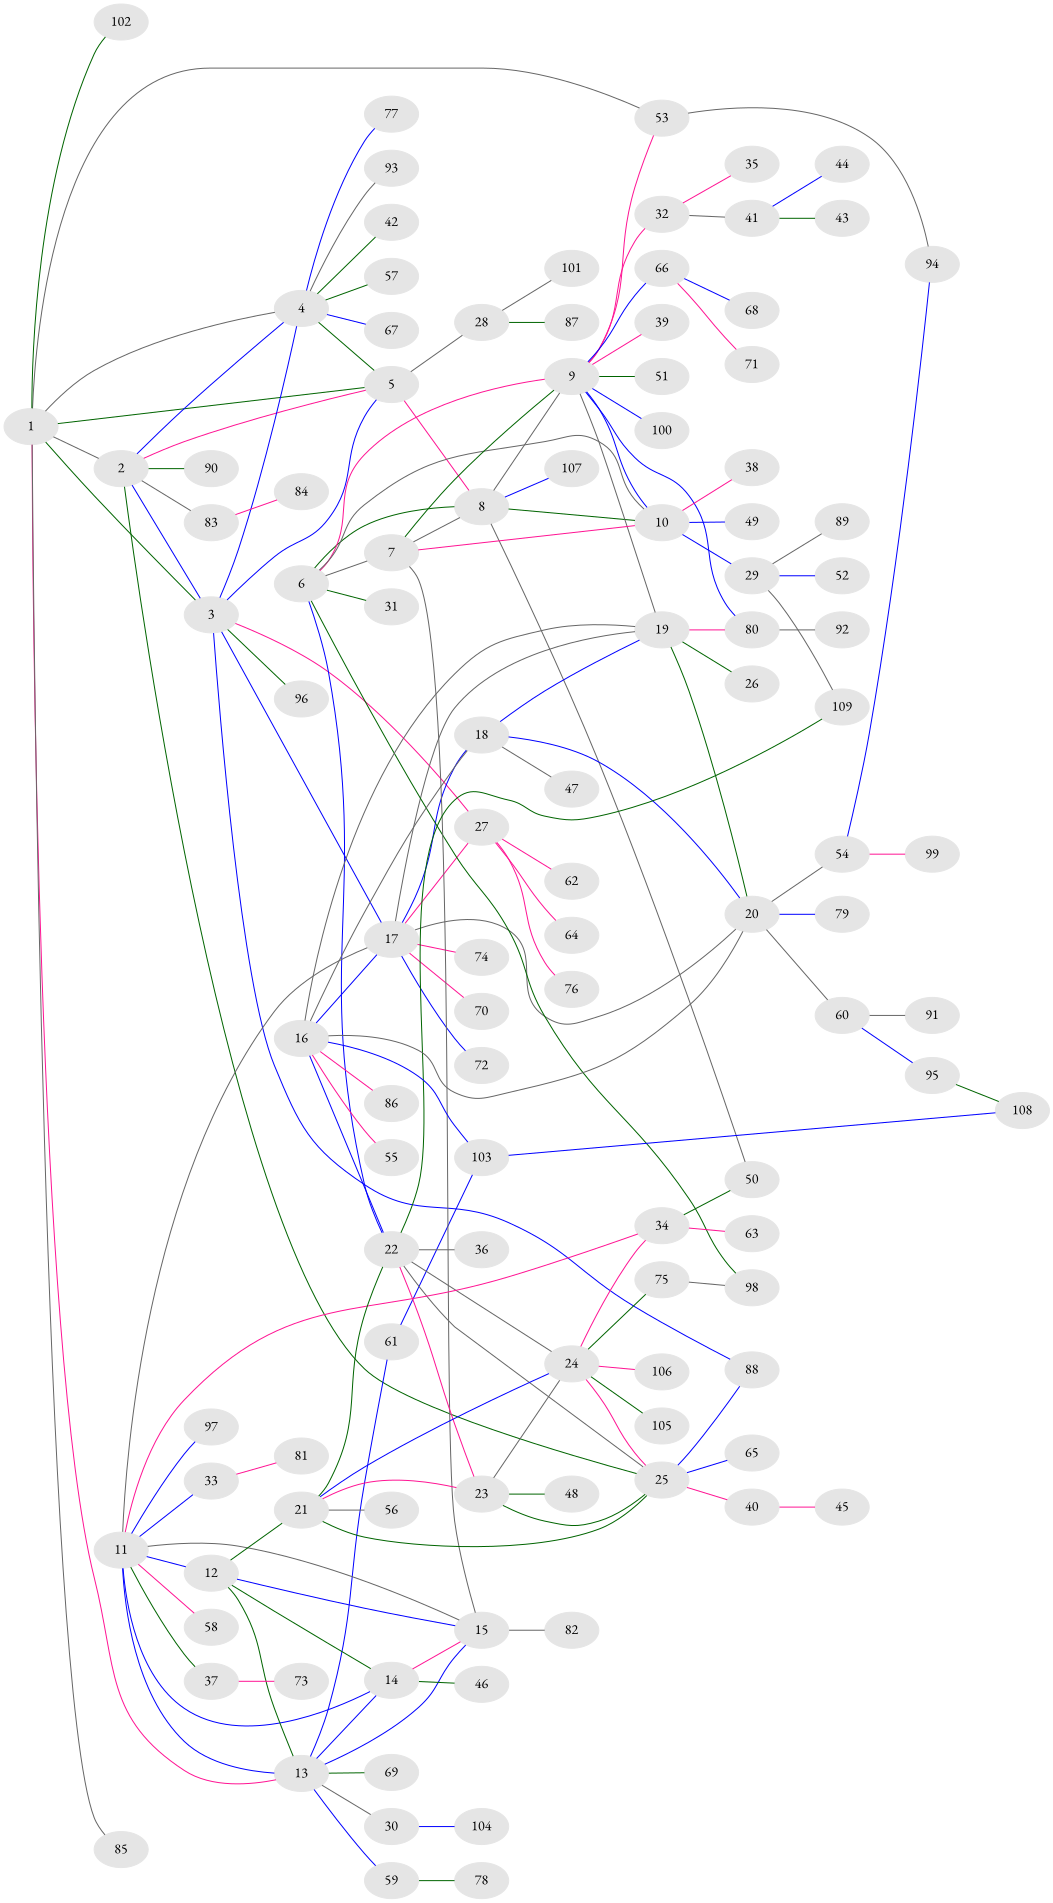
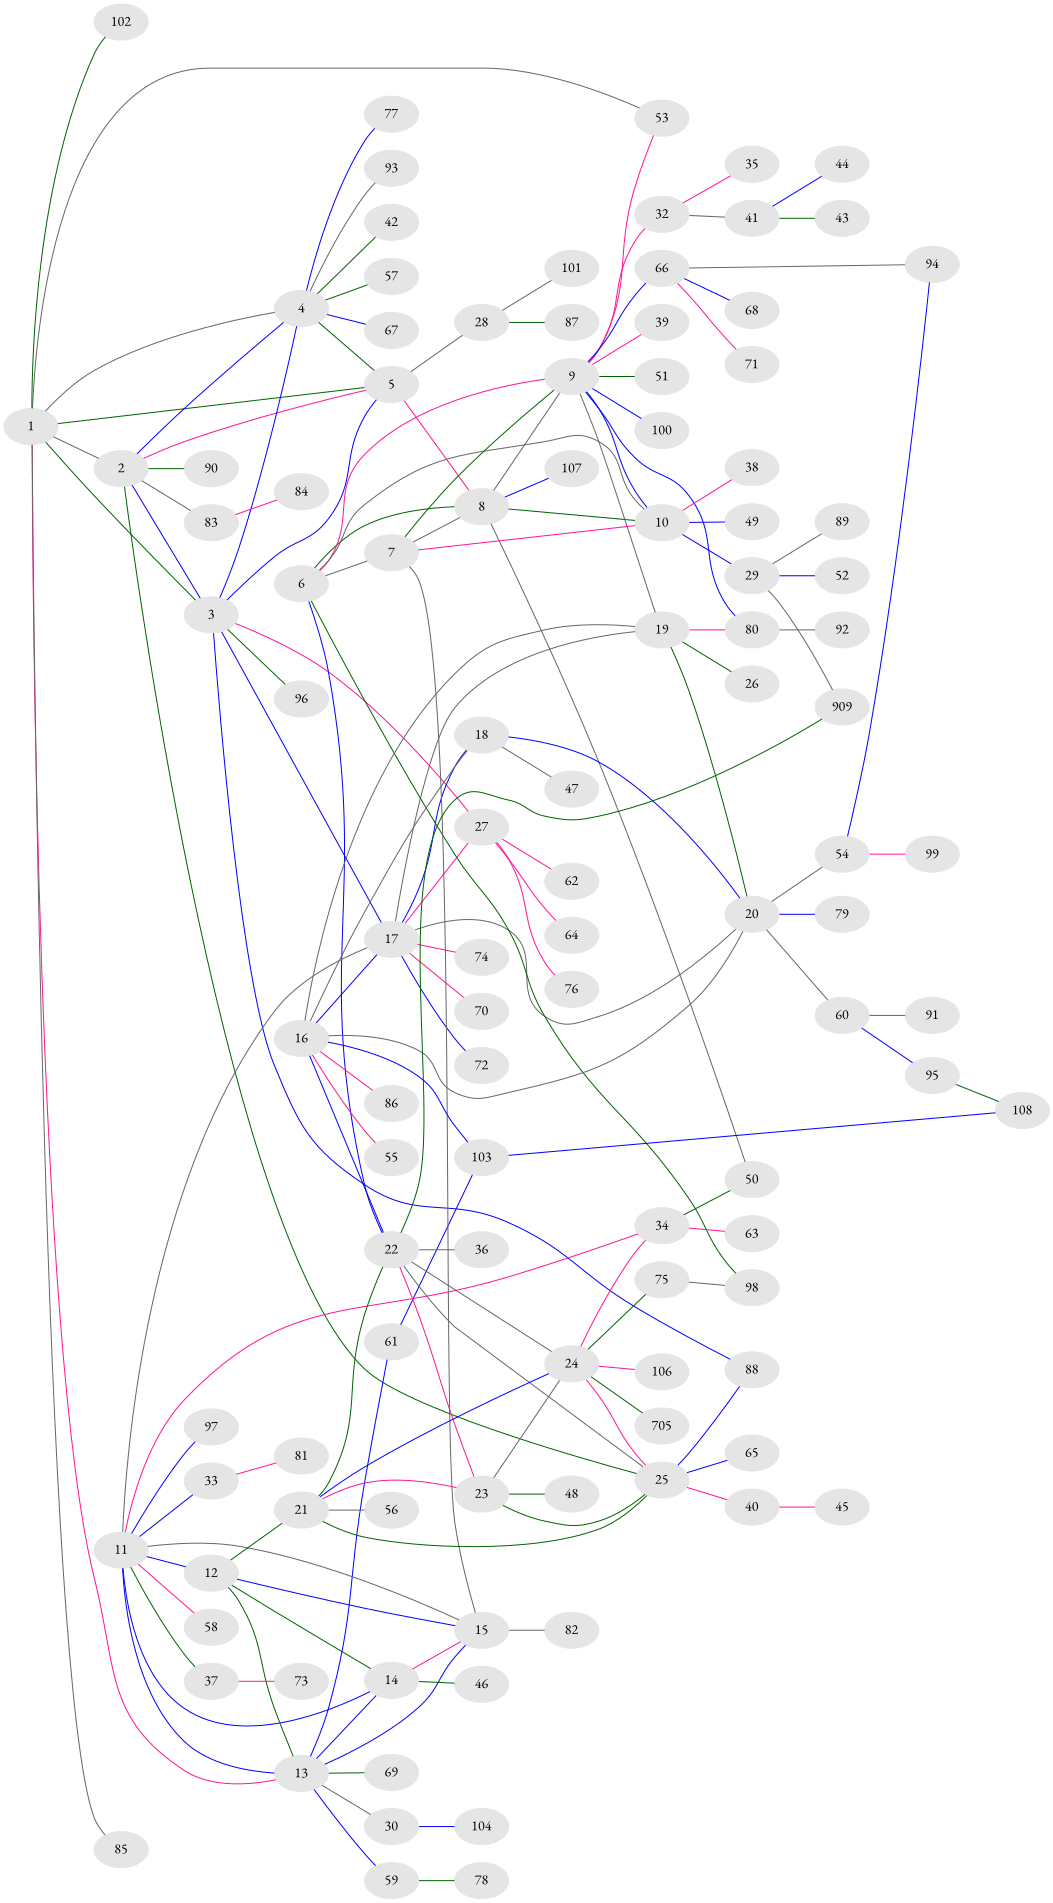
edge "53" -- "94": now "66" -- "94"
node "31": removed
edge "19" -- "18": removed
node "109": label "109" -> "909"
node "105": label "105" -> "705"
